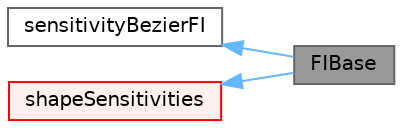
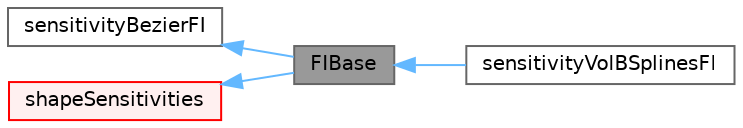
node "sensitivityVolBSplinesFI": added
